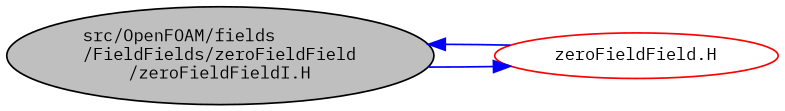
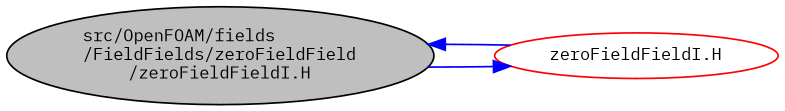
node "zeroFieldField.H": label "zeroFieldField.H" -> "zeroFieldFieldI.H"
